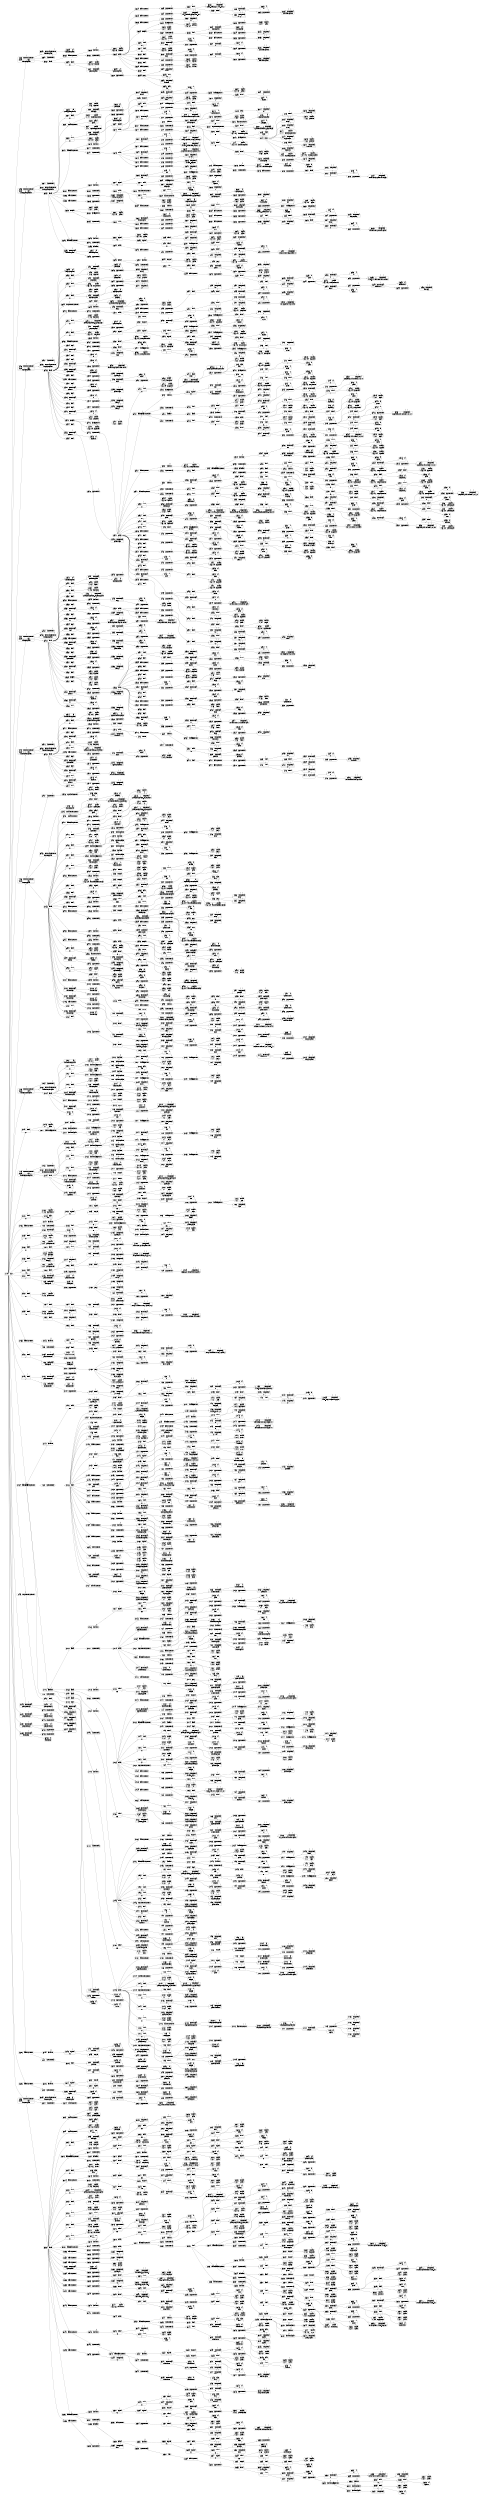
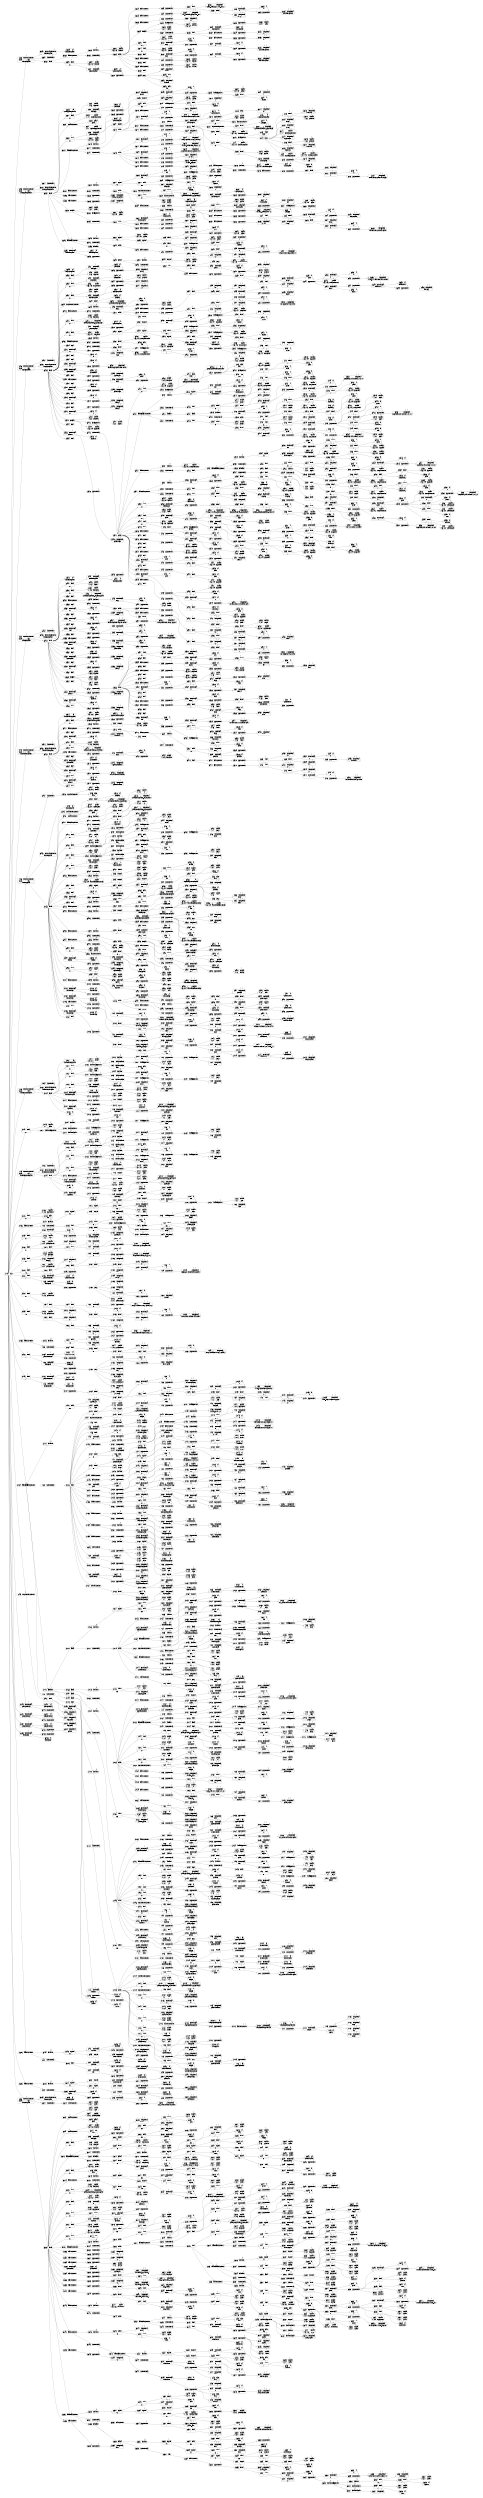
node "369988": text "Installation" -> "BinOP"
node "370511": text "FunctionCall" -> "Plugins"
